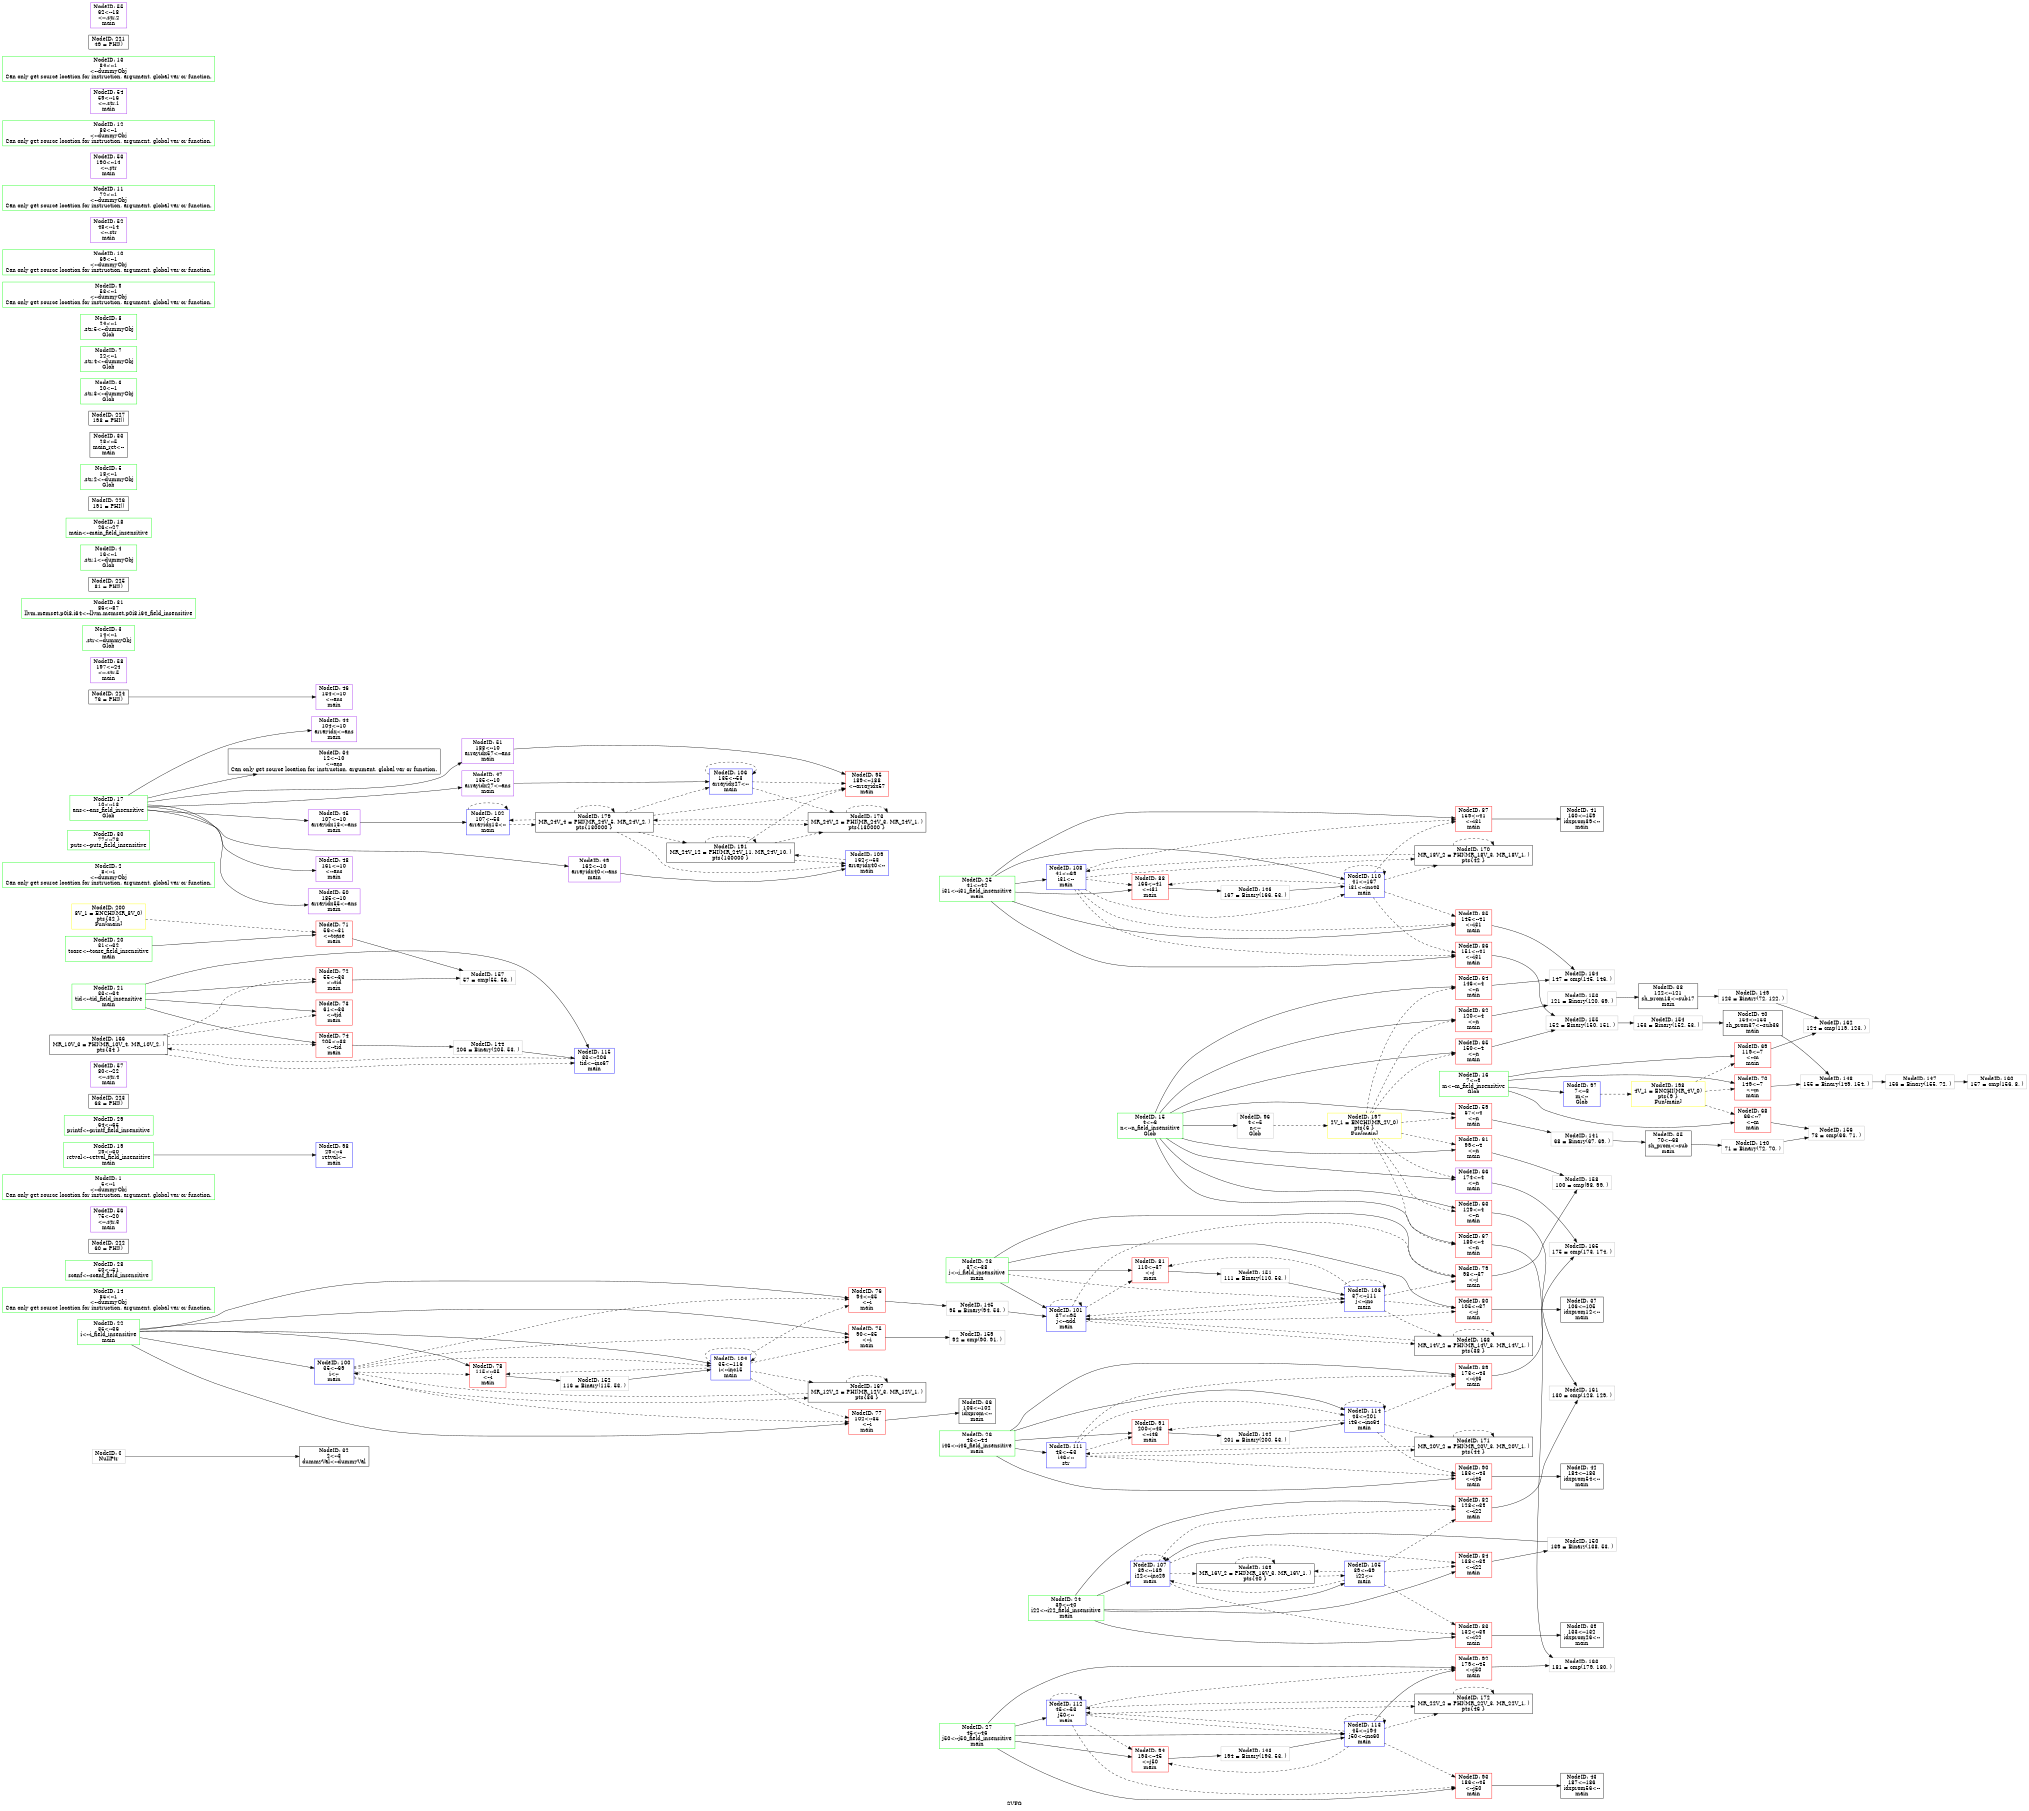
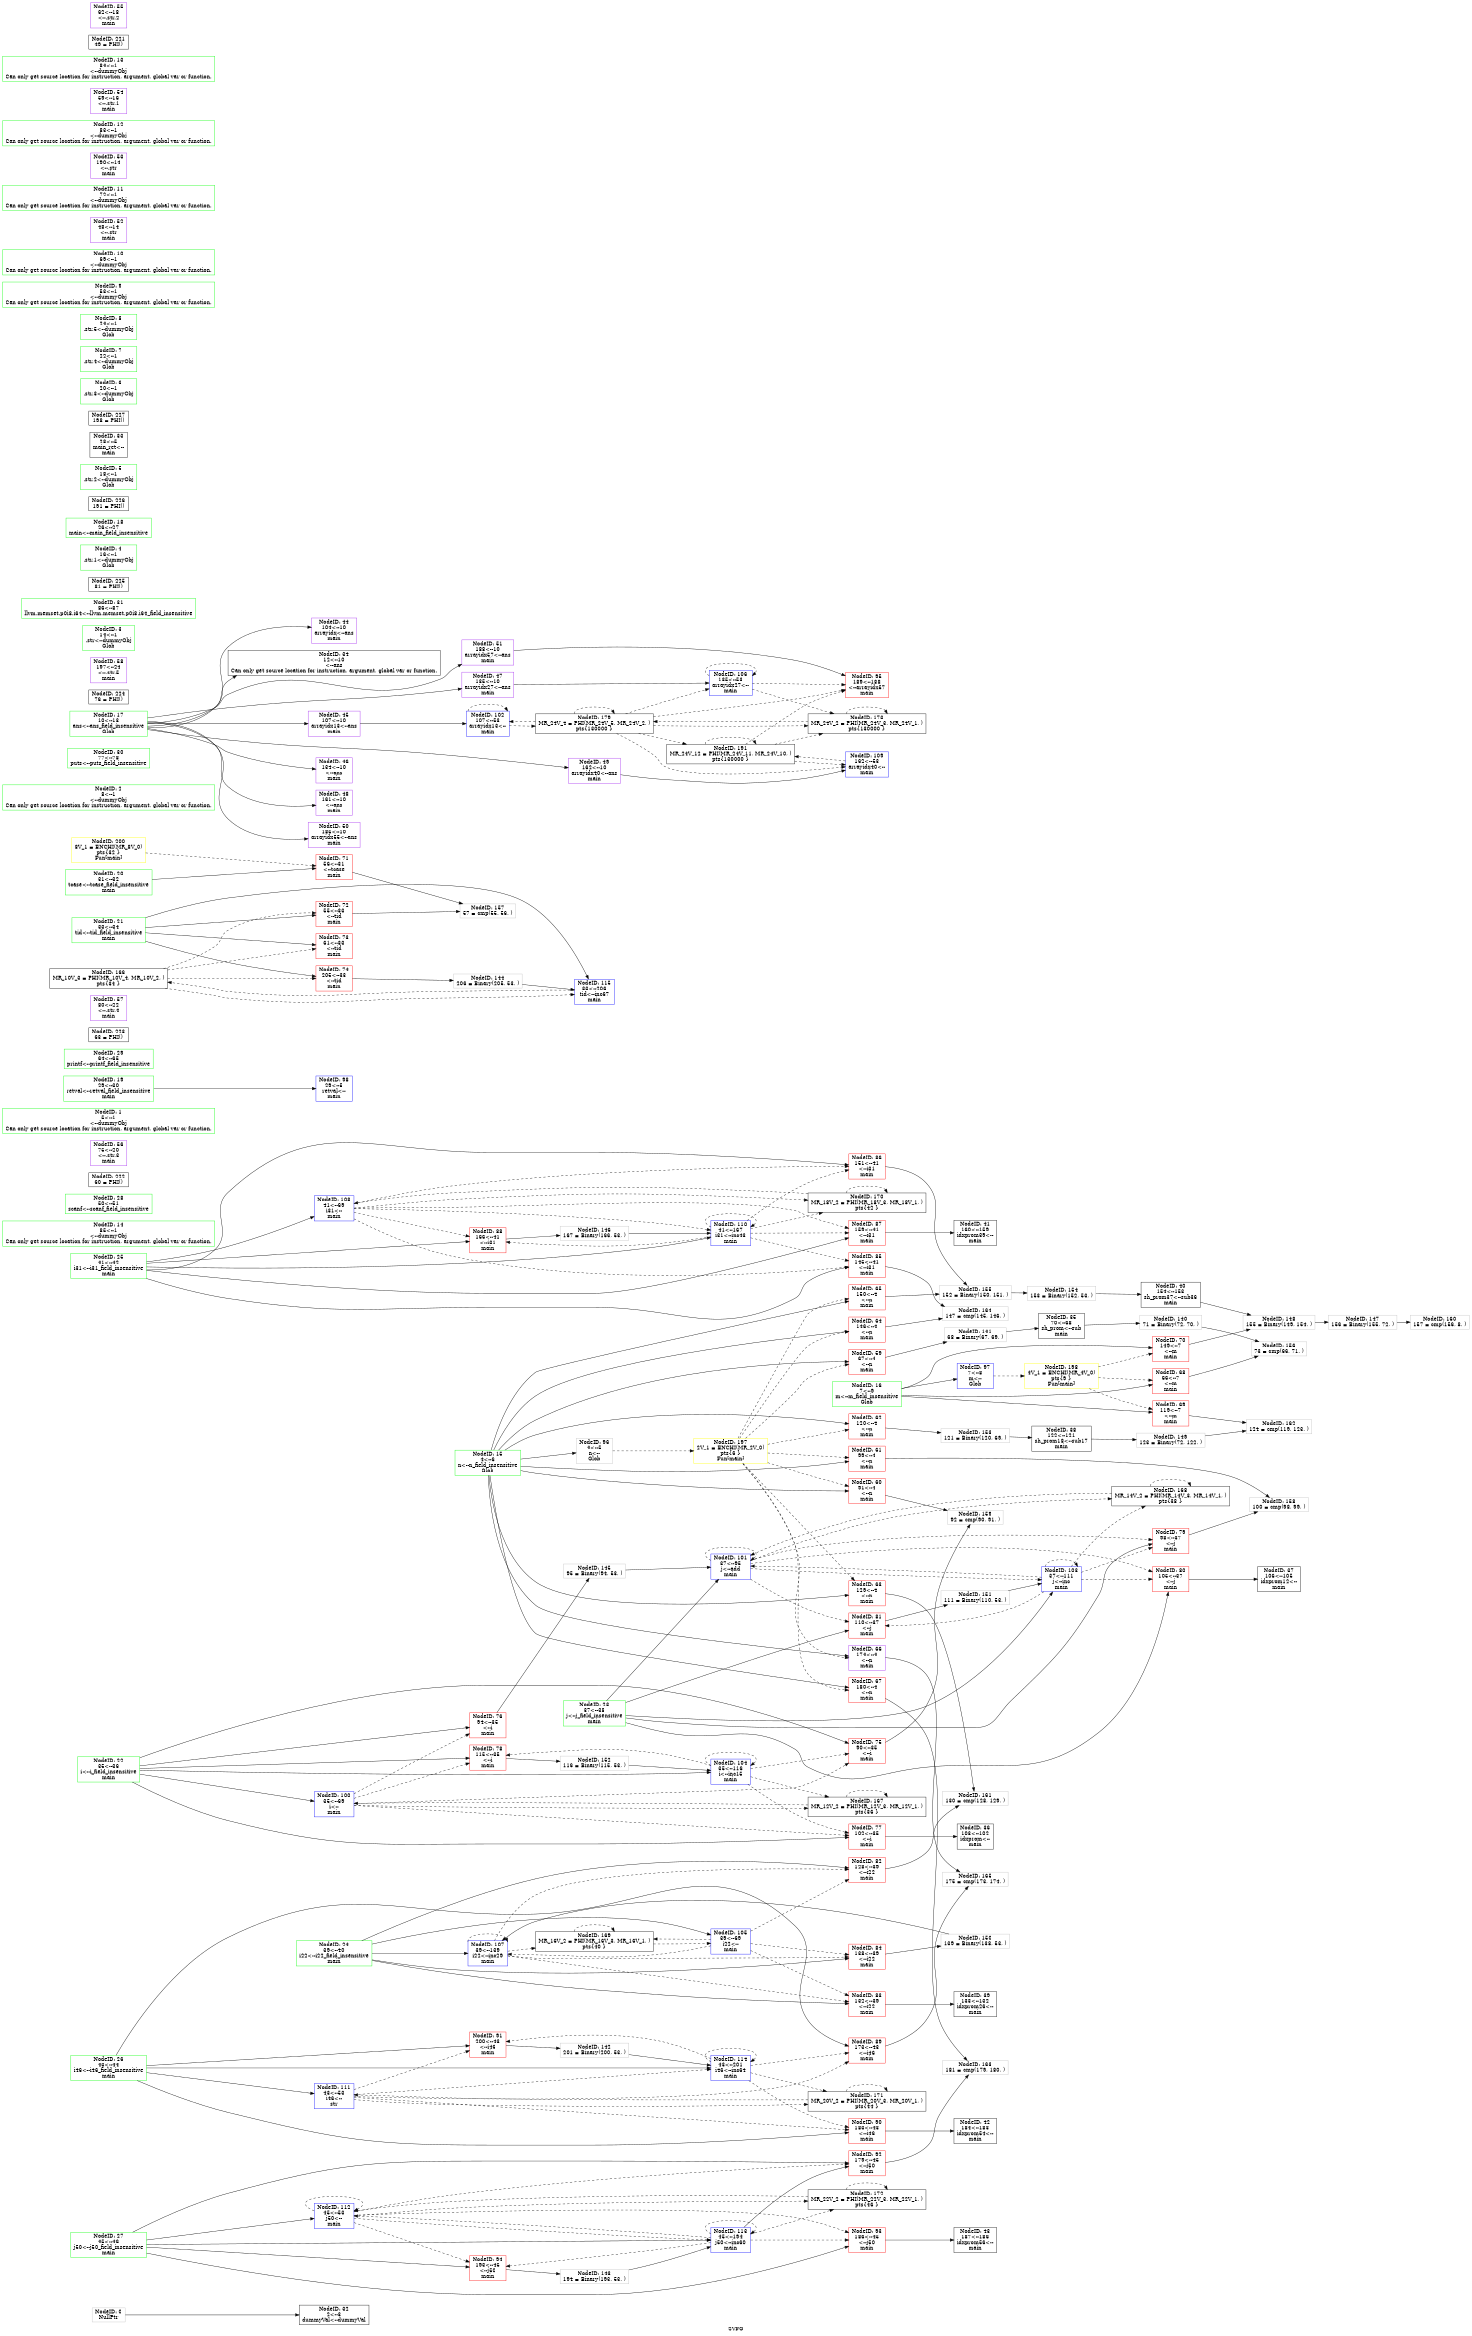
edge "NodeID: 224" -> "NodeID: 46": now "NodeID: 17" -> "NodeID: 46"
edge "NodeID: 23" -> "NodeID: 103": style dashed -> solid
edge "NodeID: 104" -> "NodeID: 76": removed
edge "NodeID: 100" -> "NodeID: 104": removed
node "NodeID: 60": added
